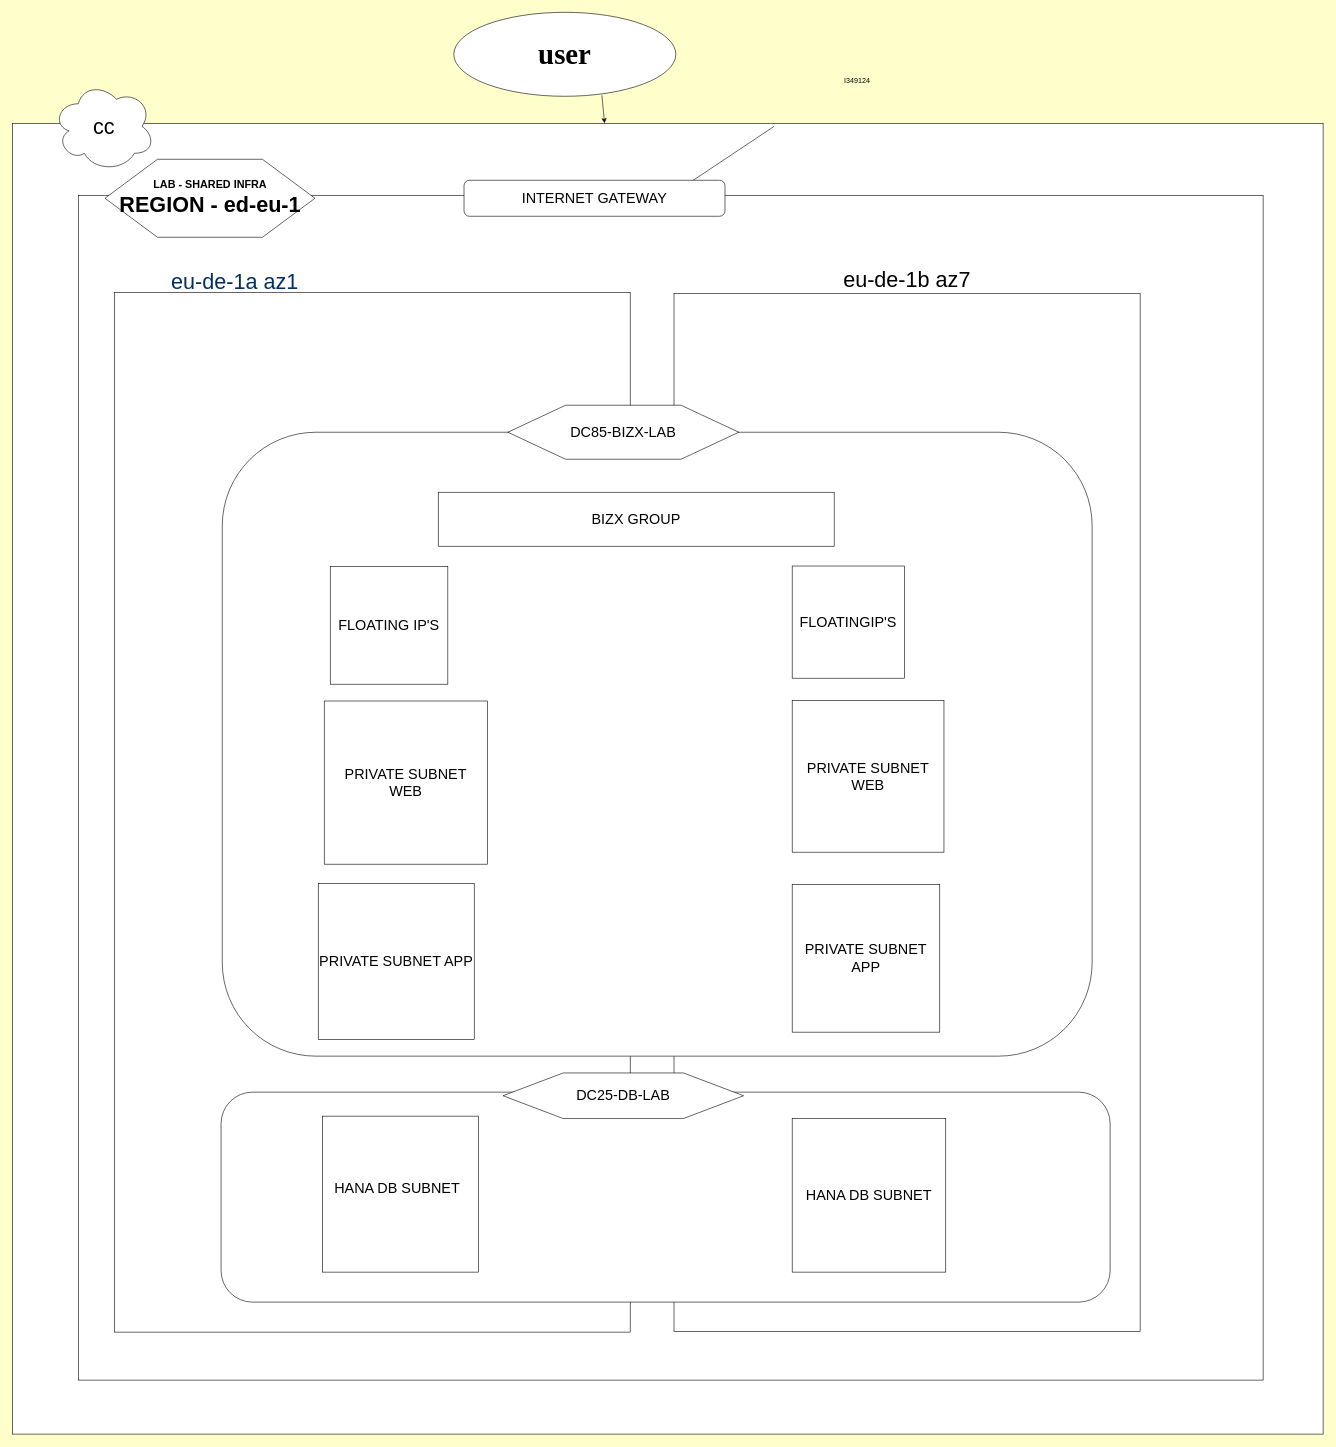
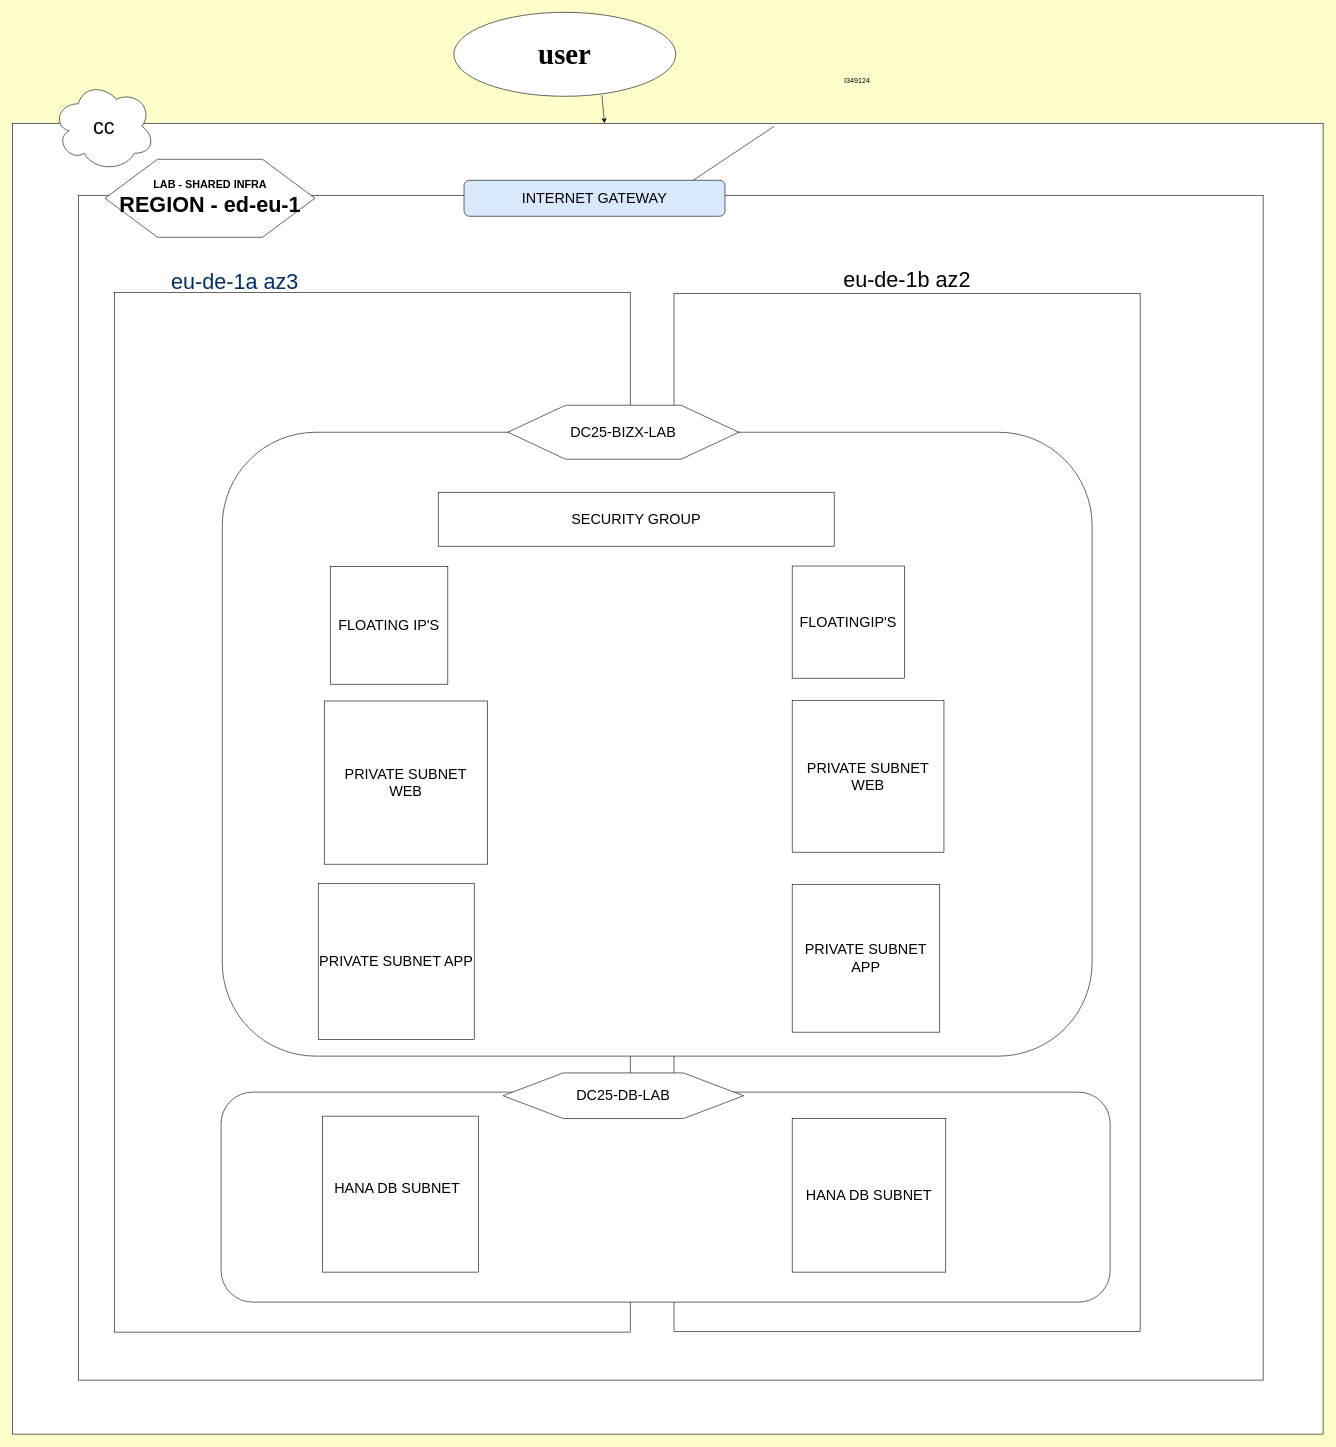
node "INTERNET GATEWAY": fillcolor #ffffff -> #dae8fc
node "eu-de-1a az1": label "eu-de-1a az1" -> "eu-de-1a az3"
node "eu-de-1b az7": label "eu-de-1b az7" -> "eu-de-1b az2"
node "DC85-BIZX-LAB": label "DC85-BIZX-LAB" -> "DC25-BIZX-LAB"
node "BIZX GROUP": label "BIZX GROUP" -> "SECURITY GROUP"
